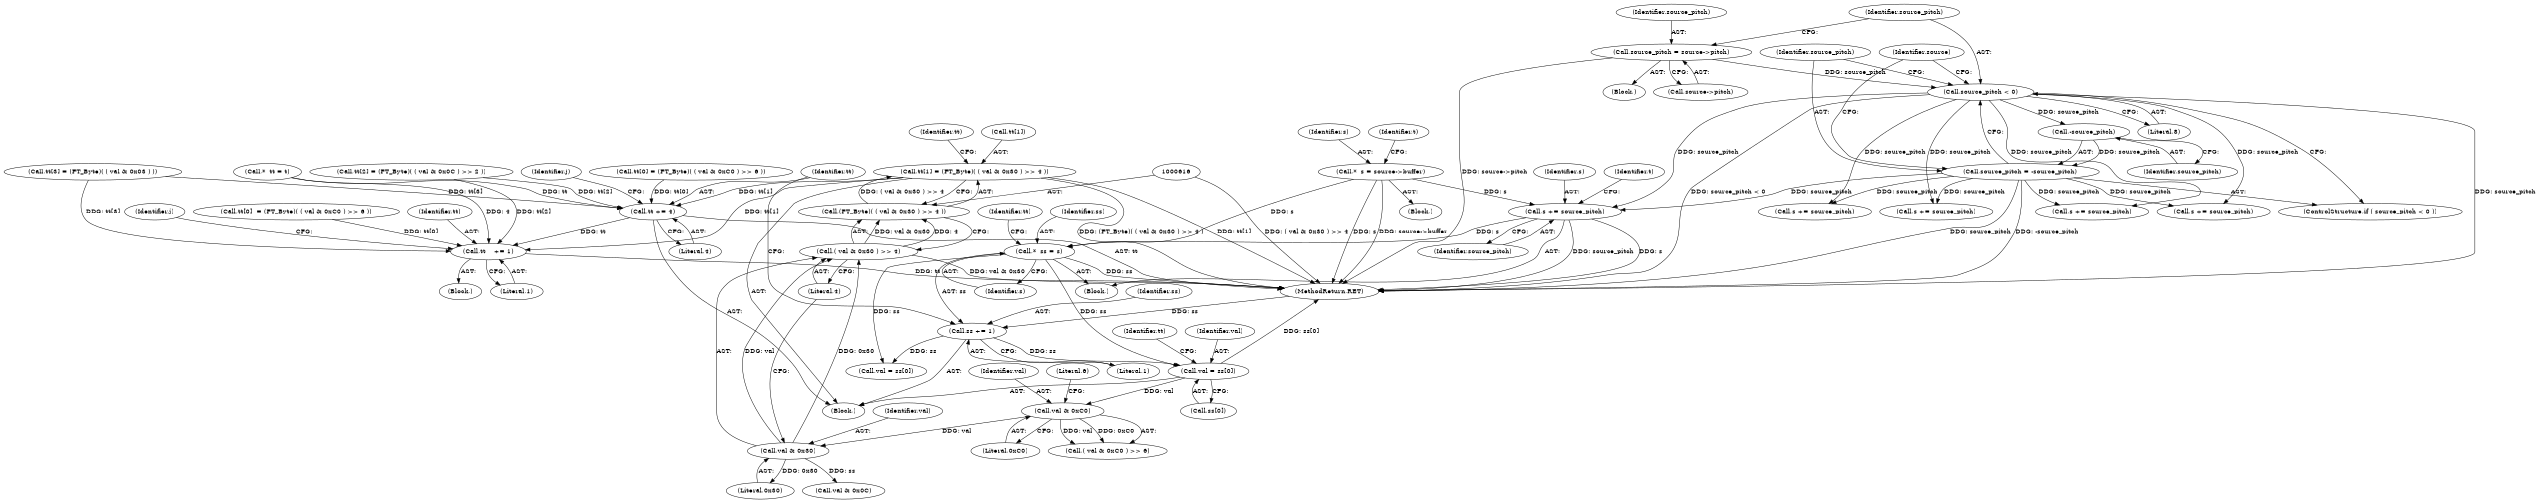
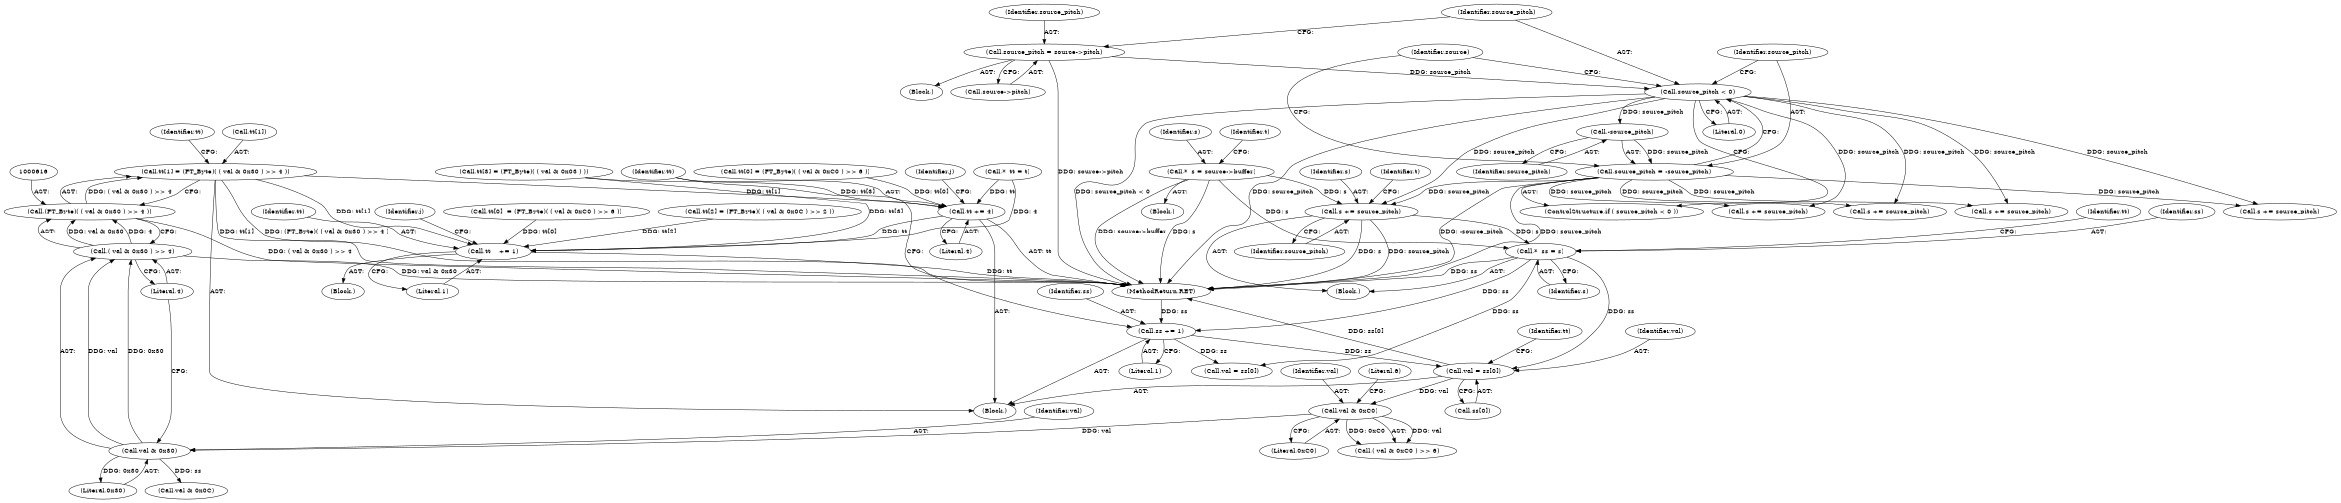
node "(Literal,8)": label "(Literal,8)" -> "(Literal,0)"
edge "(Call,tt[2] = (FT_Byte)( ( val & 0x0C ) >> 2 ))" -> "(Call,tt += 4)": removed, label "DDG: tt[2]"
edge "1000616" -> "(MethodReturn,RET)": now "(Call,(FT_Byte)( ( val & 0x30 ) >> 4 ))" -> "(MethodReturn,RET)"
edge "(Call,*  ss = s)" -> "(Call,ss += 1)": label "AST: ss" -> "DDG: ss"
